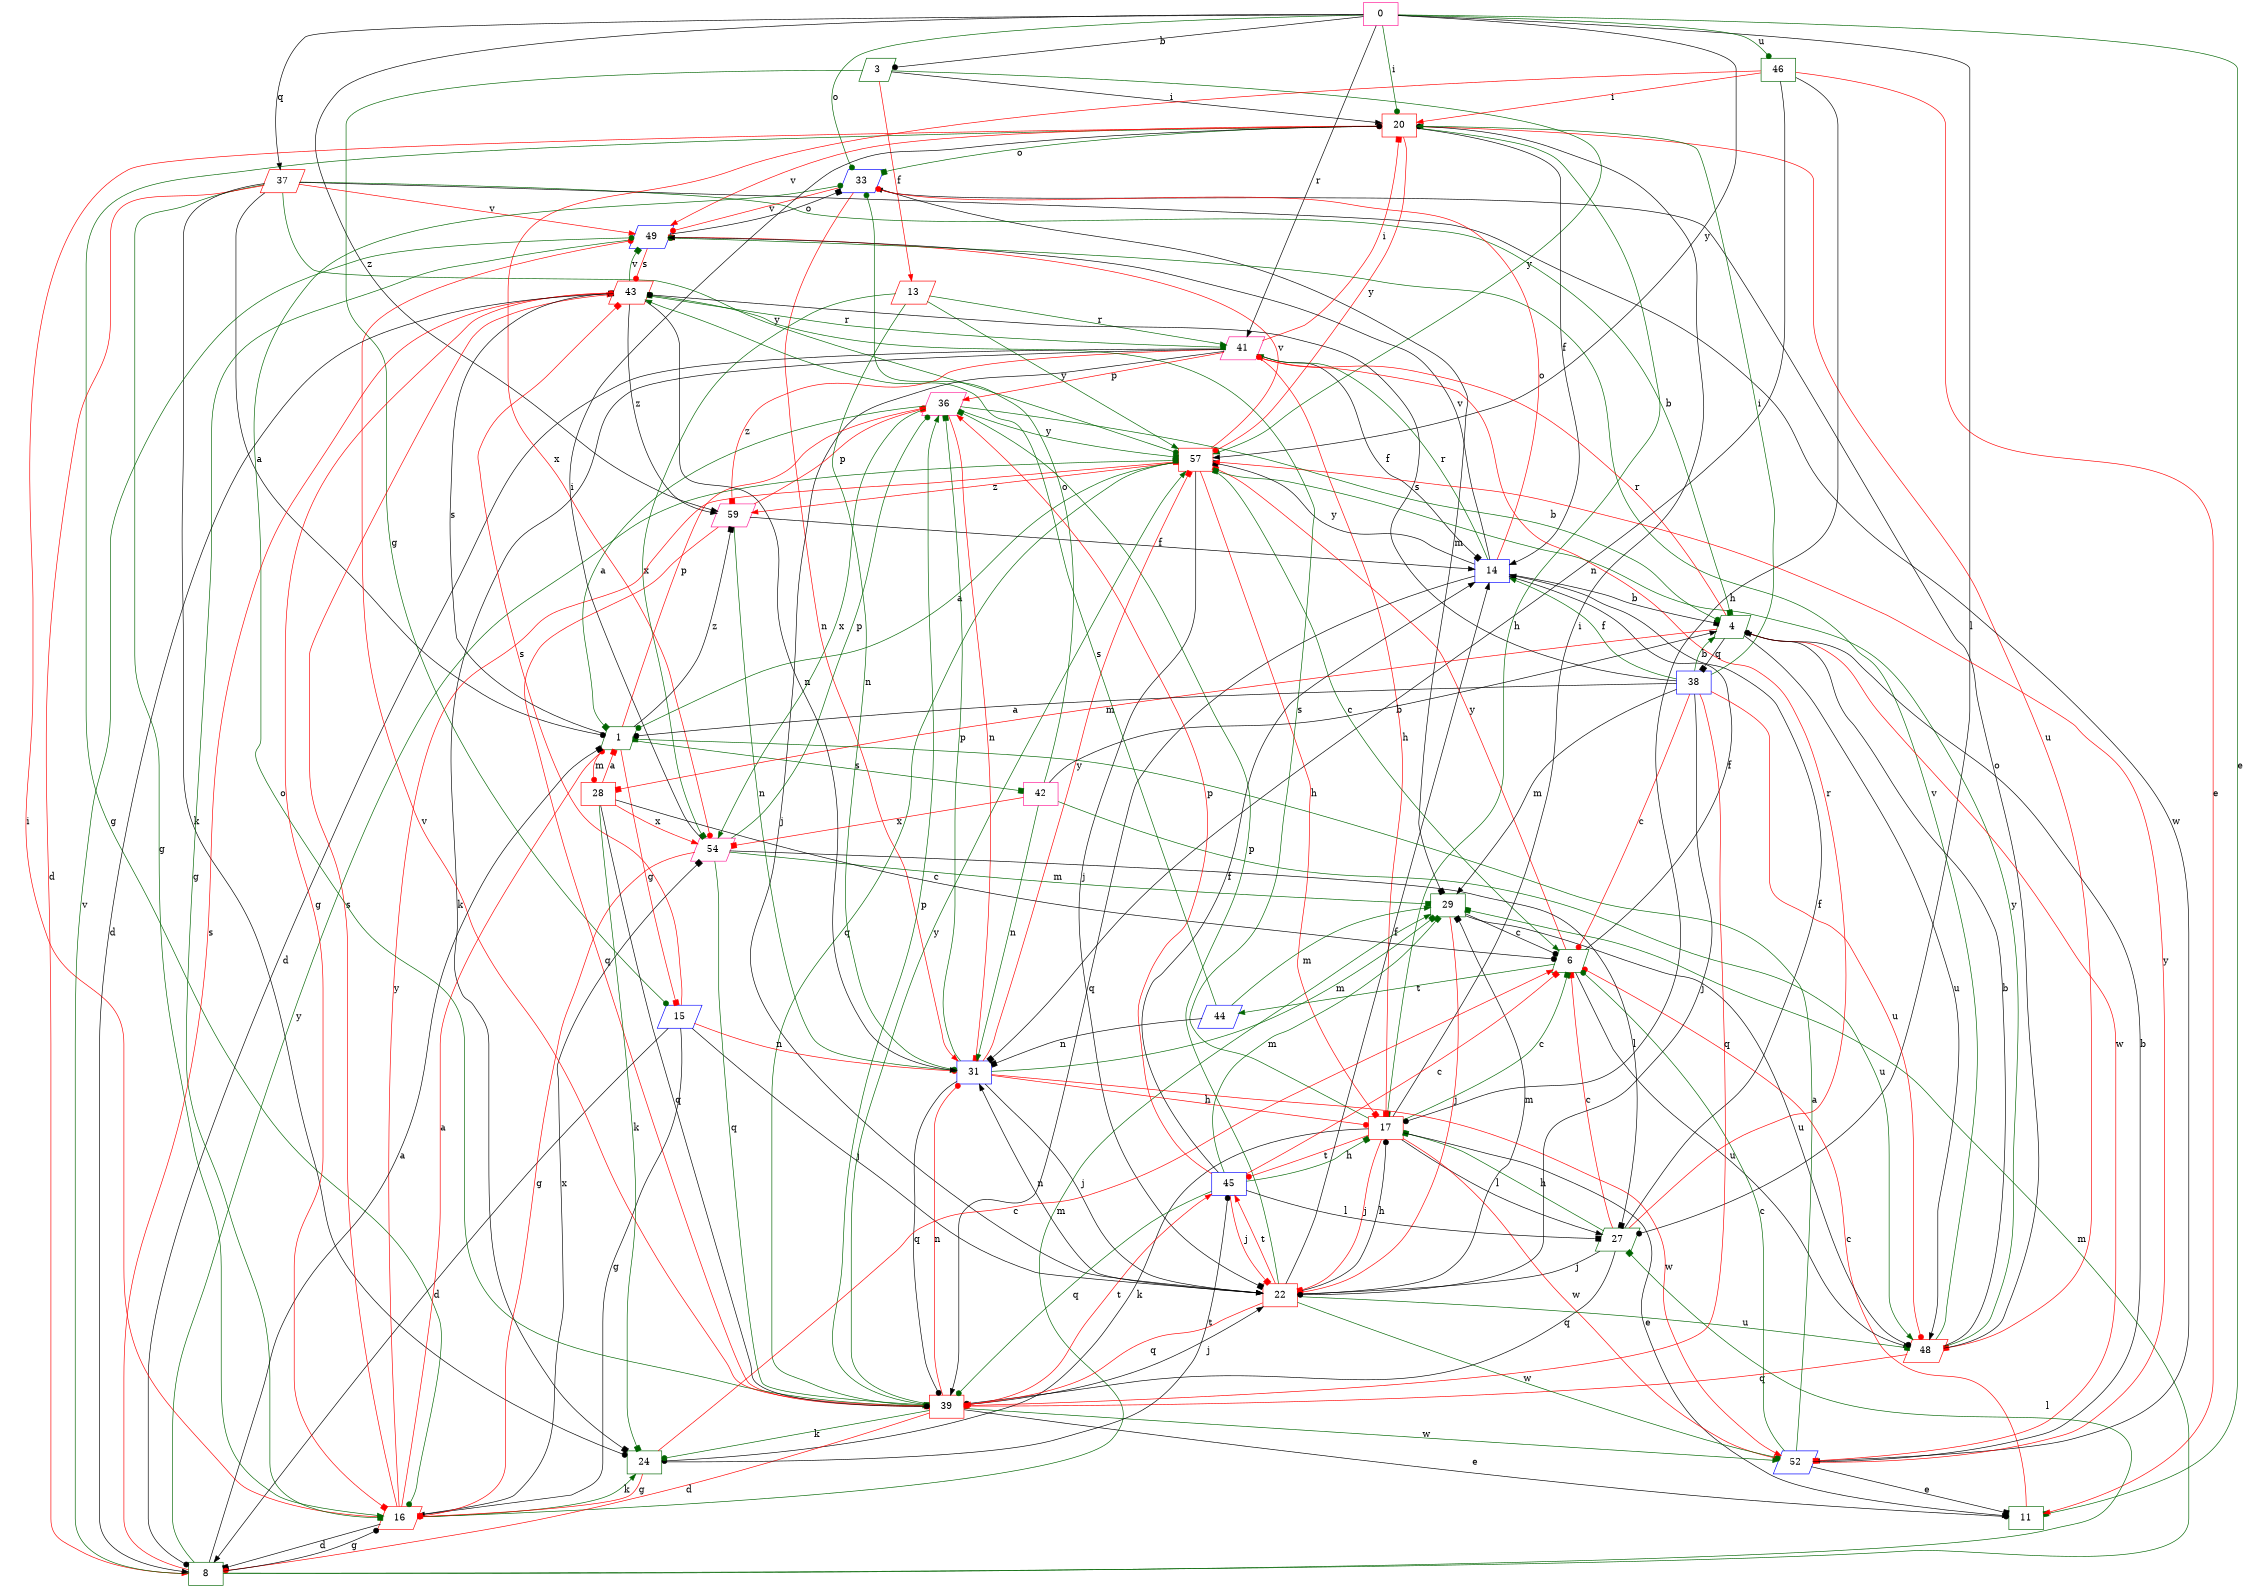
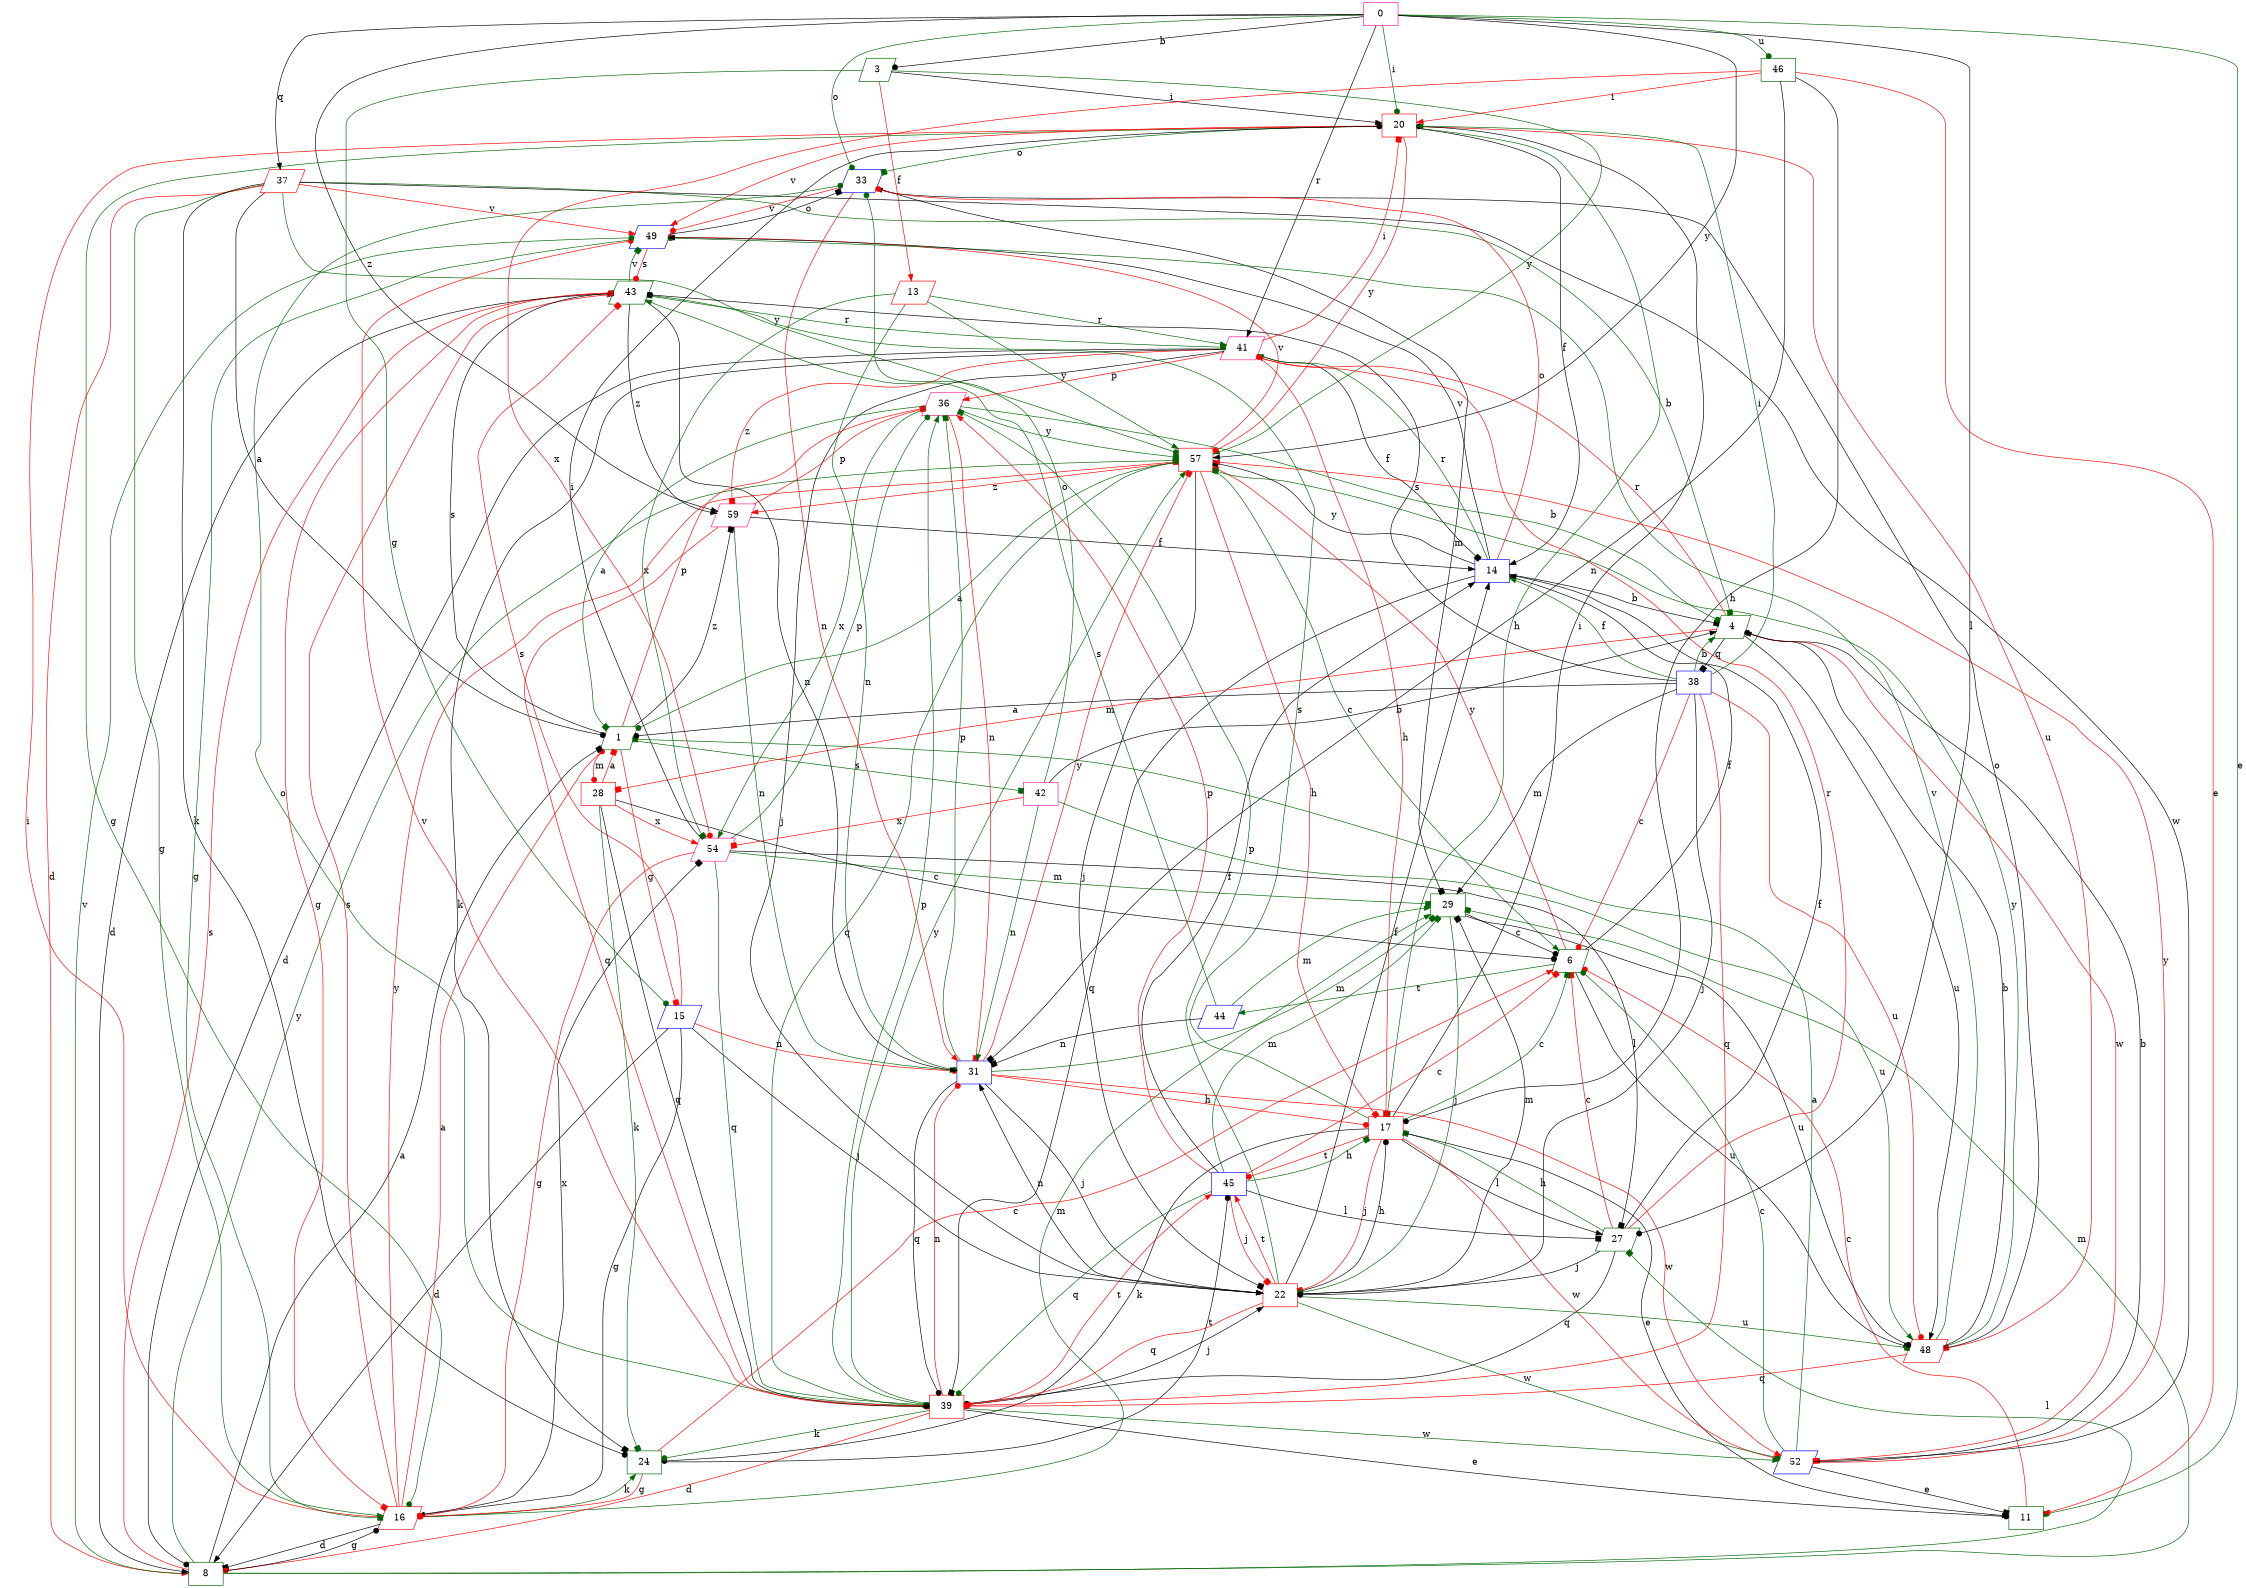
node "43": color red -> darkgreen
edge "14" -> "39": arrowhead normal -> box
edge "29" -> "22": color red -> darkgreen
